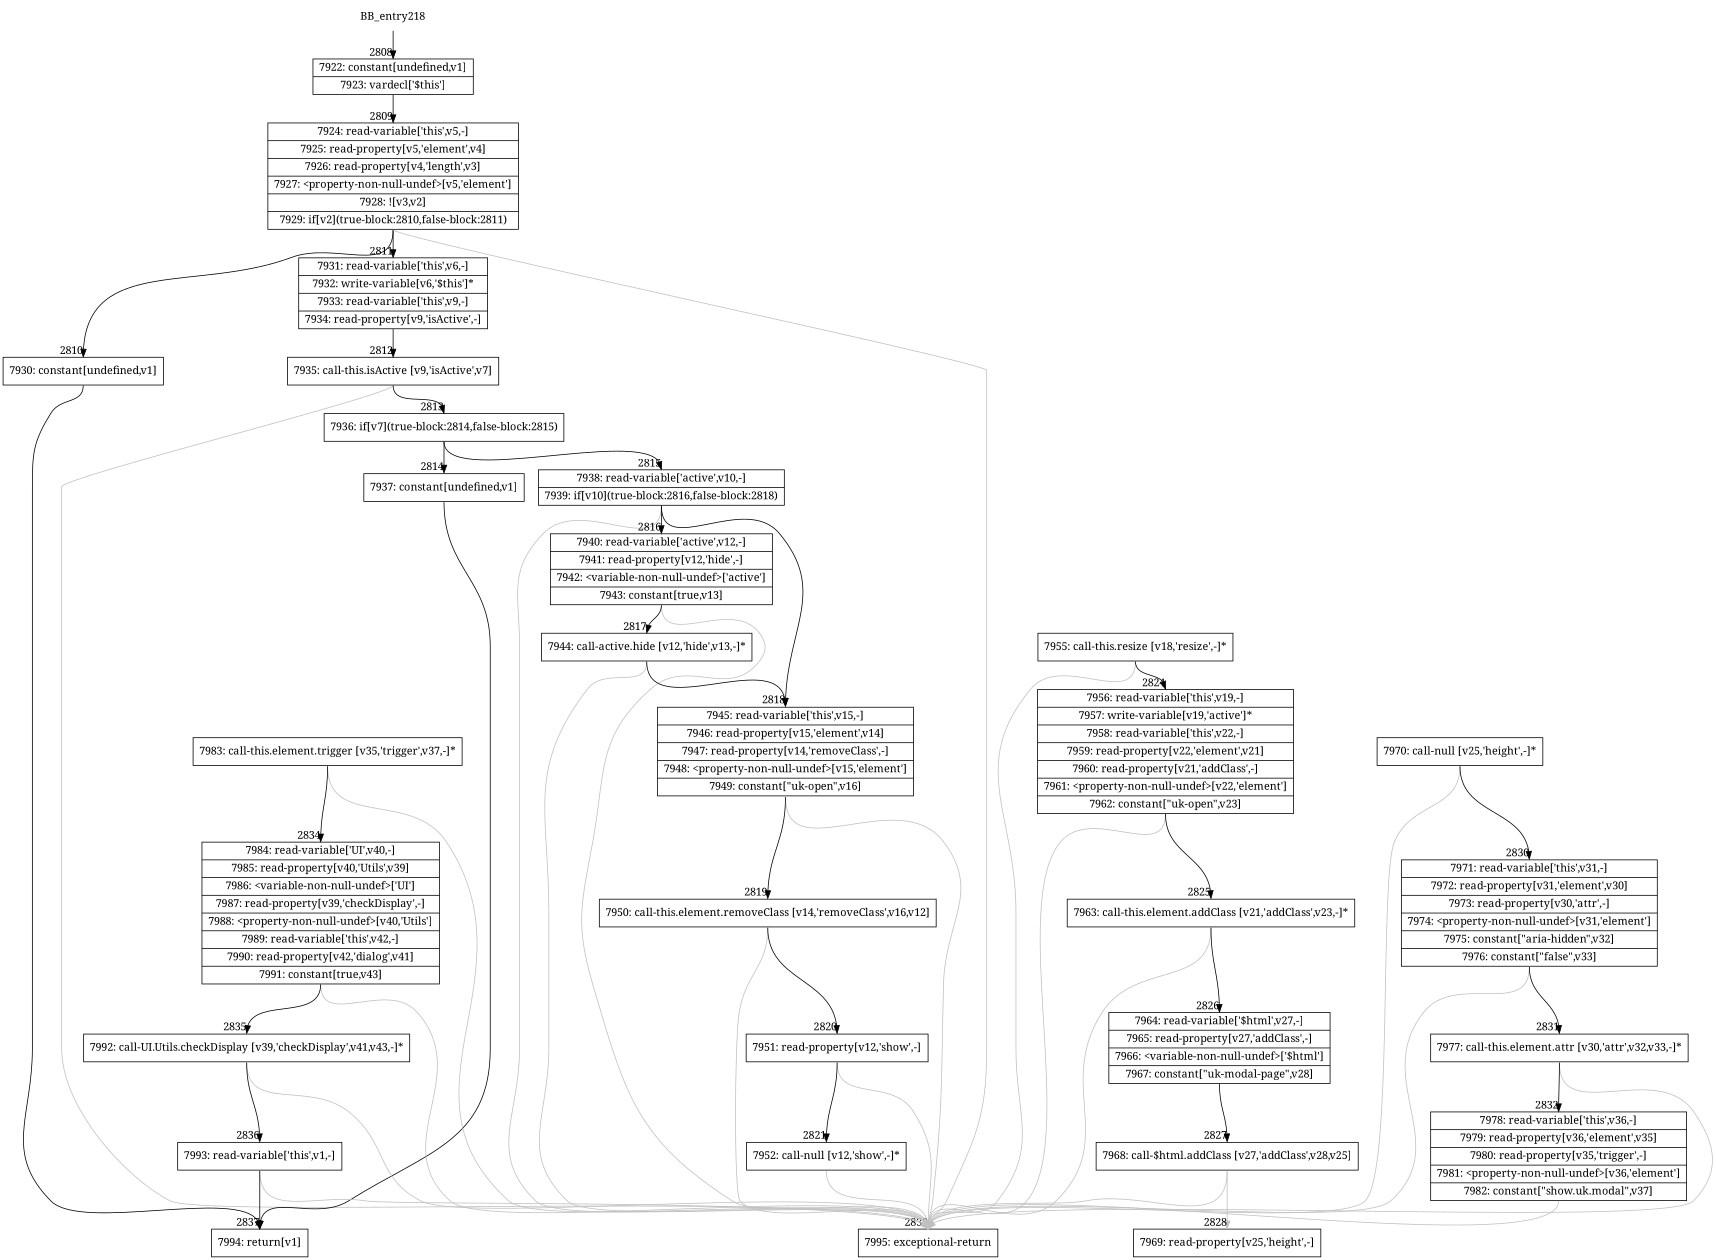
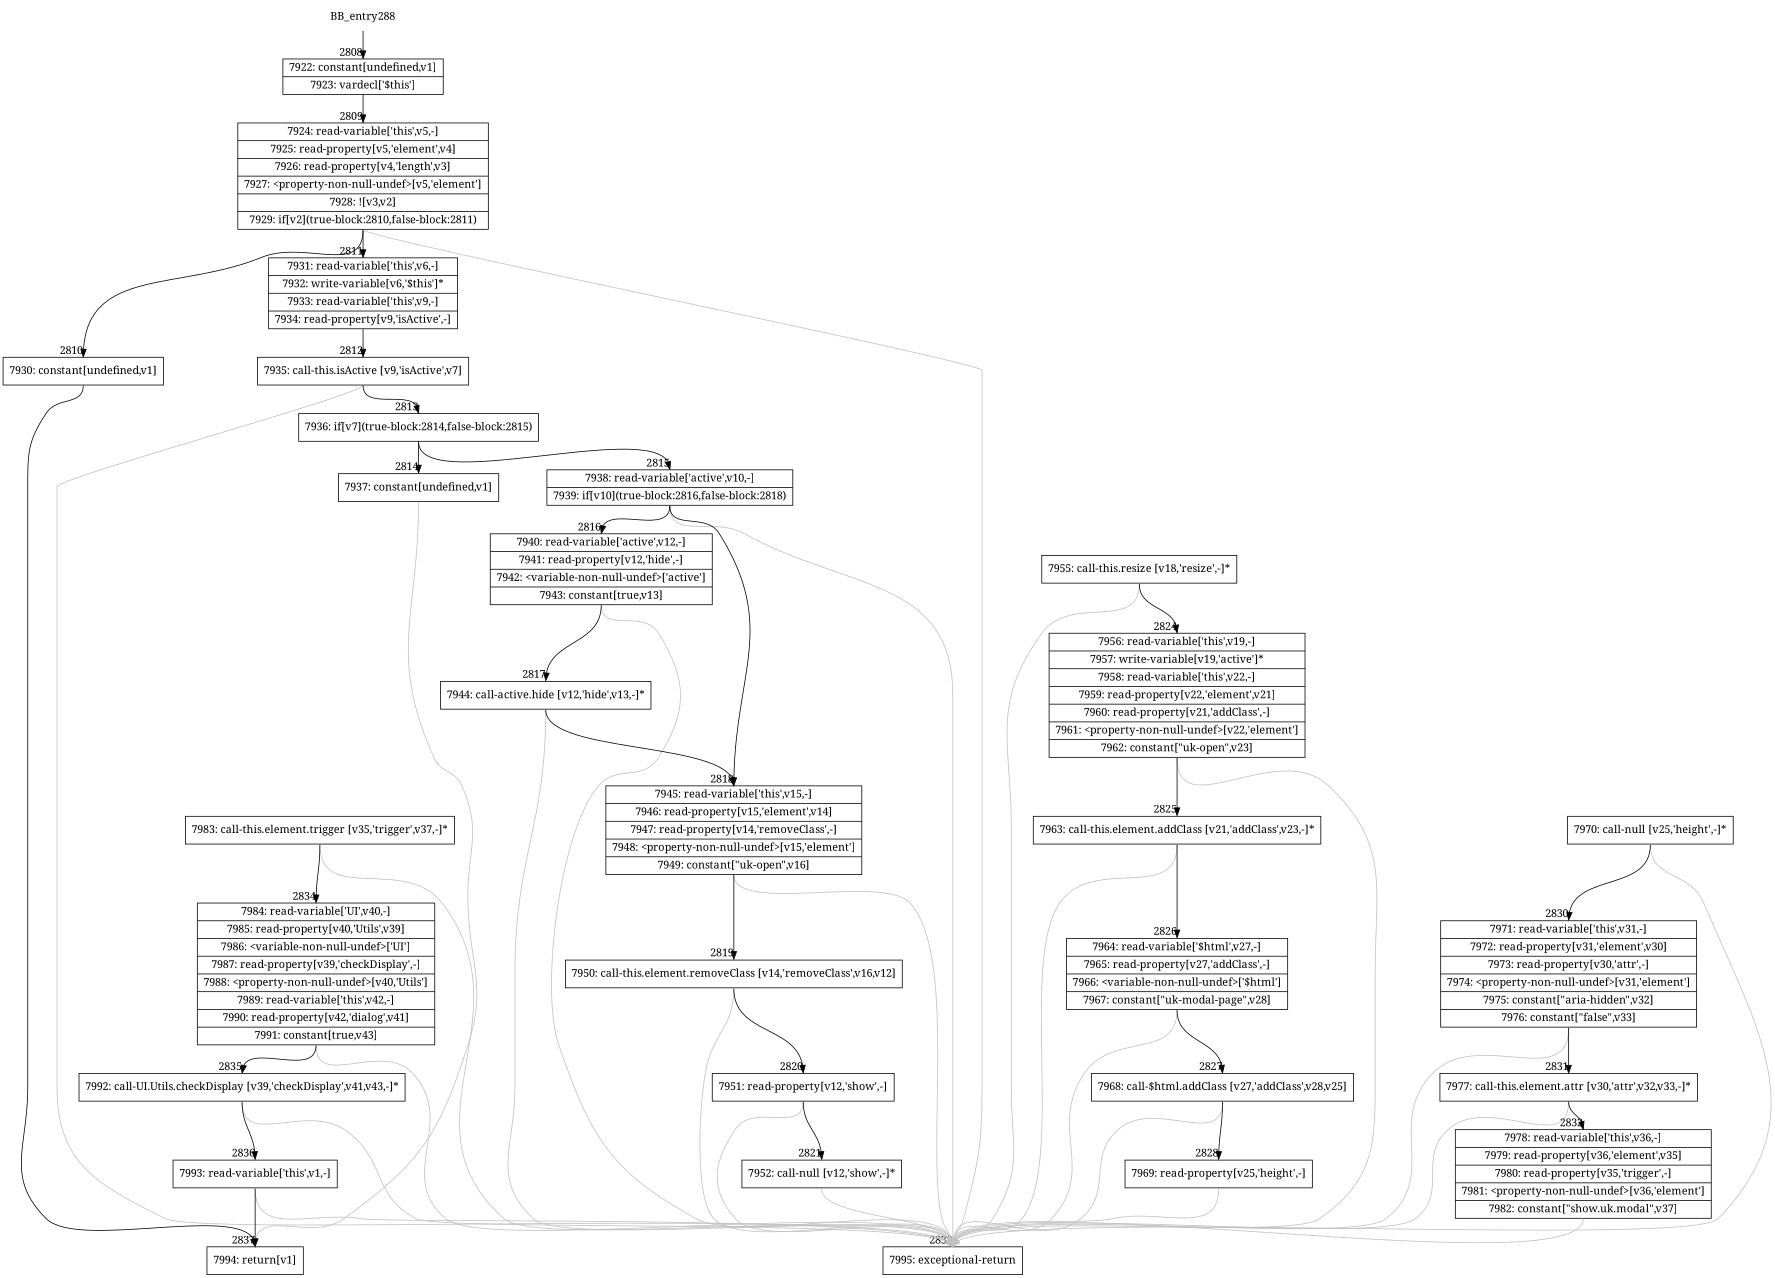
node "BB_entry218": label "BB_entry218" -> "BB_entry288"
edge "7937: constant[undefined,v1]" -> "7994: return[v1]": color black -> gray
edge "7964: read-variable['$html',v27,-]" -> "7995: exceptional-return": added
edge "7968: call-$html.addClass [v27,'addClass',v28,v25]" -> "7969: read-property[v25,'height',-]": color gray -> black
edge "7969: read-property[v25,'height',-]" -> "7995: exceptional-return": added
